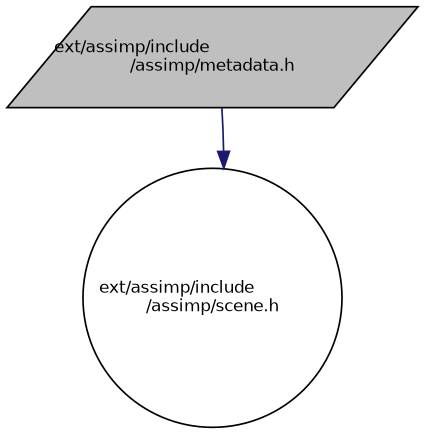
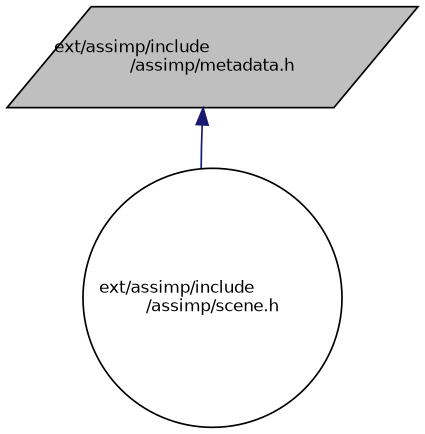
edge "ext/assimp/include /assimp/metadata.h" -> "ext/assimp/include /assimp/scene.h": reversed
